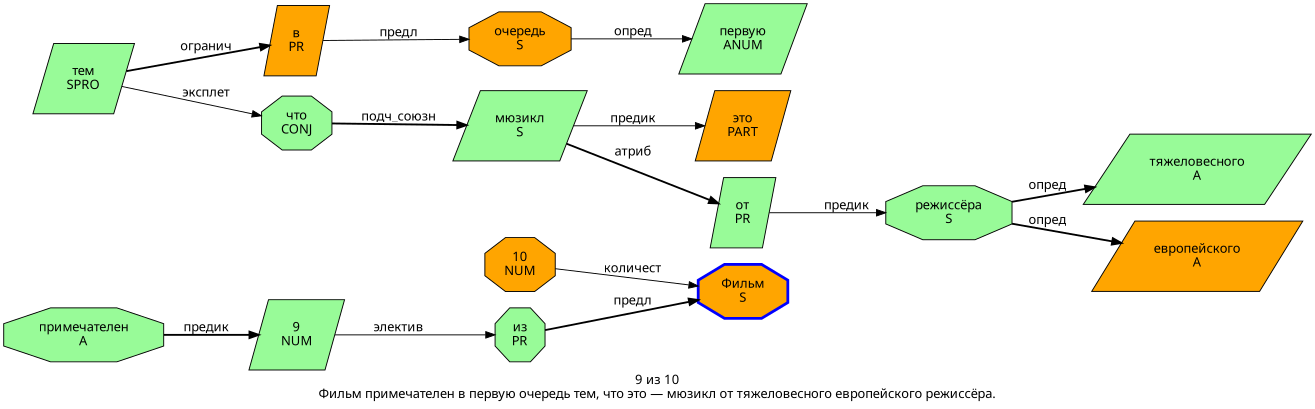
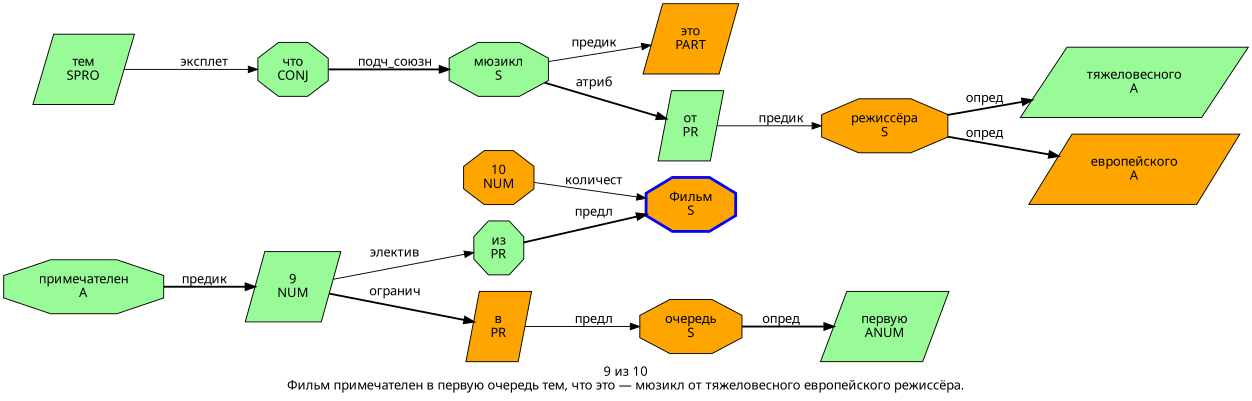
edge "очередь S" -> "первую ANUM": style solid -> bold
edge "тем SPRO" -> "в PR": now "9 NUM" -> "в PR"
node "мюзикл S": shape parallelogram -> octagon
node "режиссёра S": fillcolor palegreen -> orange
